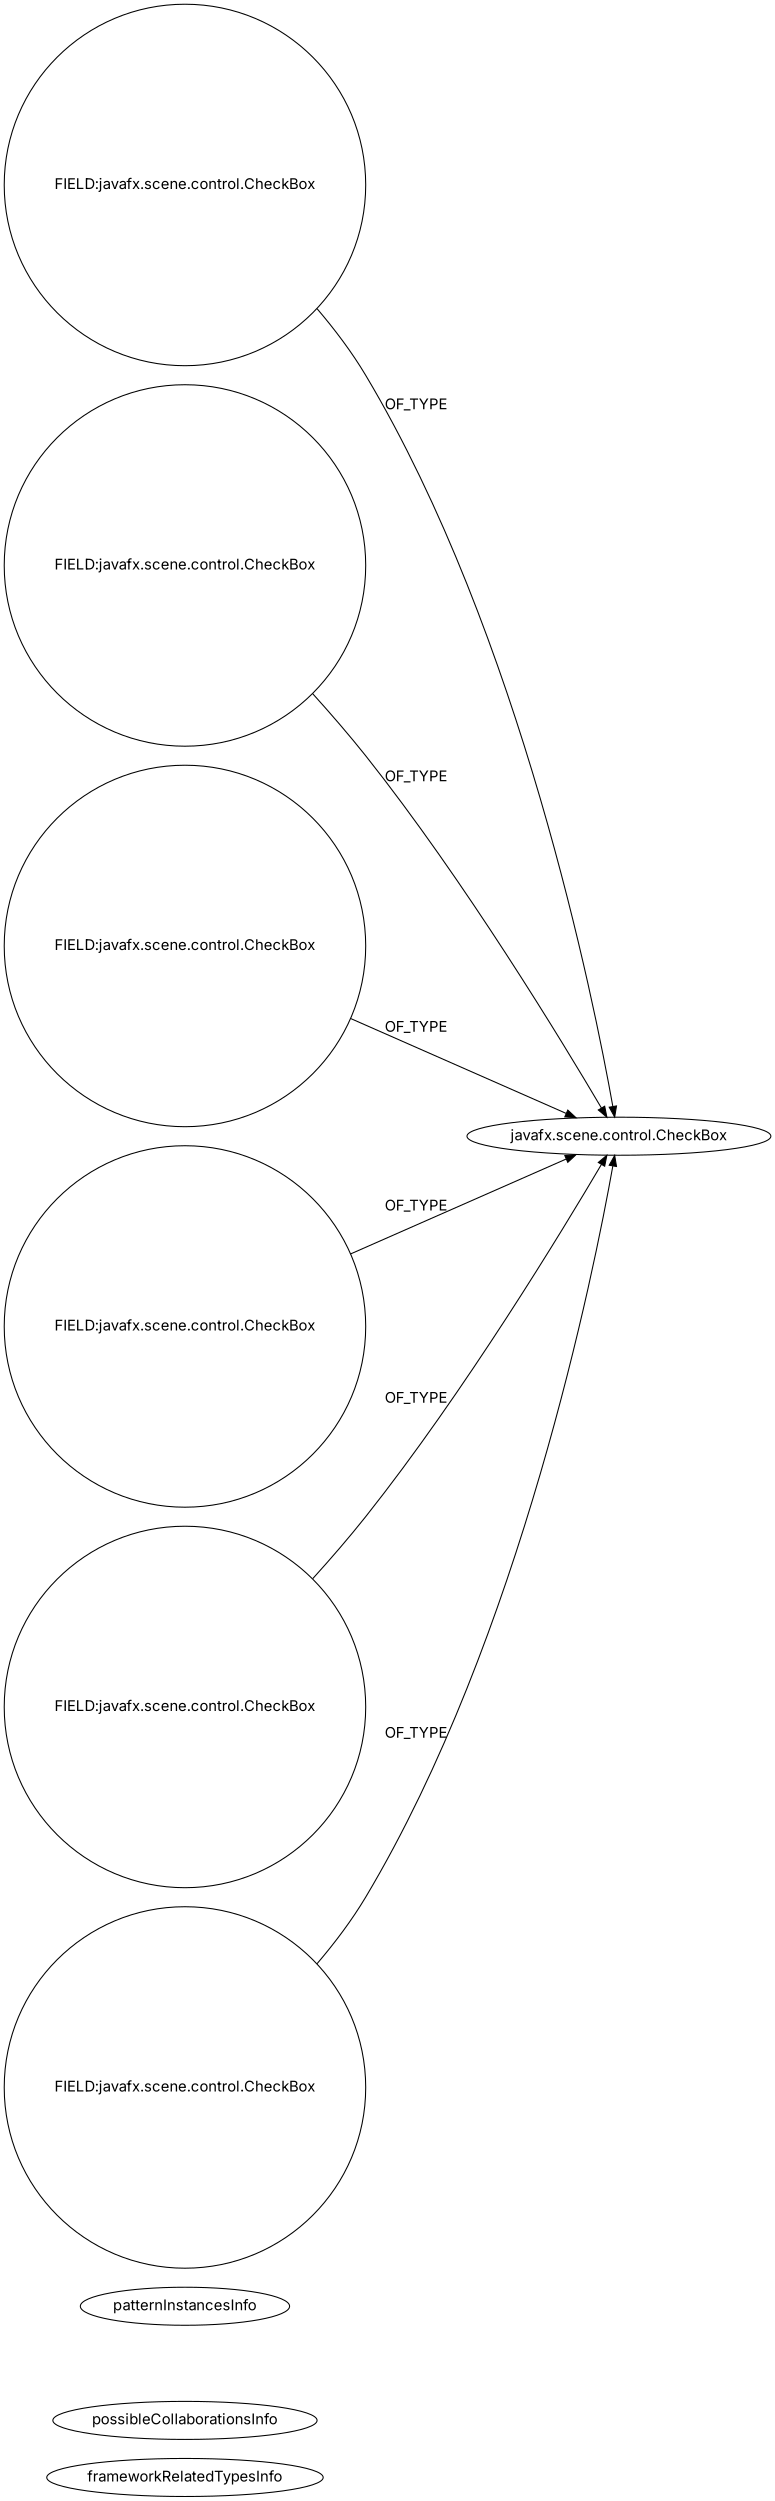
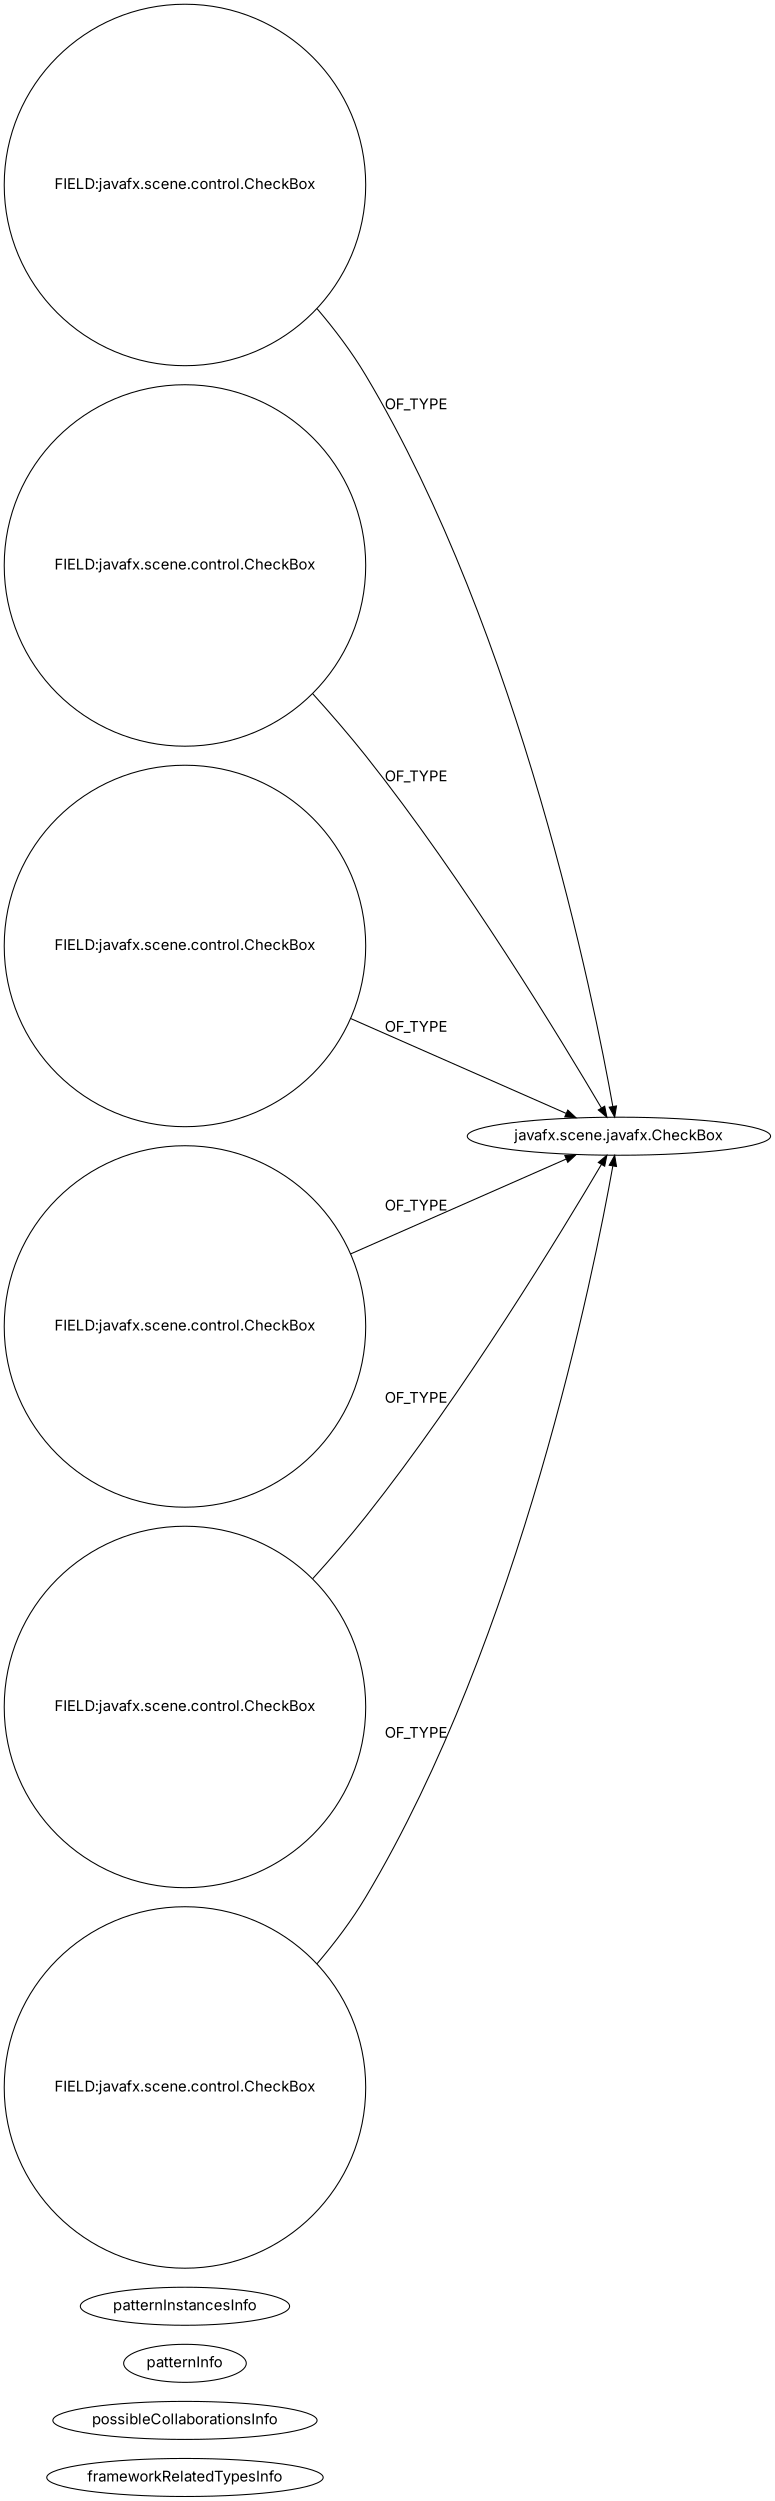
node "javafx.scene.control.CheckBox": label "javafx.scene.control.CheckBox" -> "javafx.scene.javafx.CheckBox"
node "patternInfo": added
